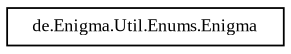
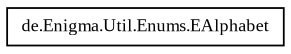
node "de.Enigma.Util.Enums.Enigma": label "de.Enigma.Util.Enums.Enigma" -> "de.Enigma.Util.Enums.EAlphabet"
